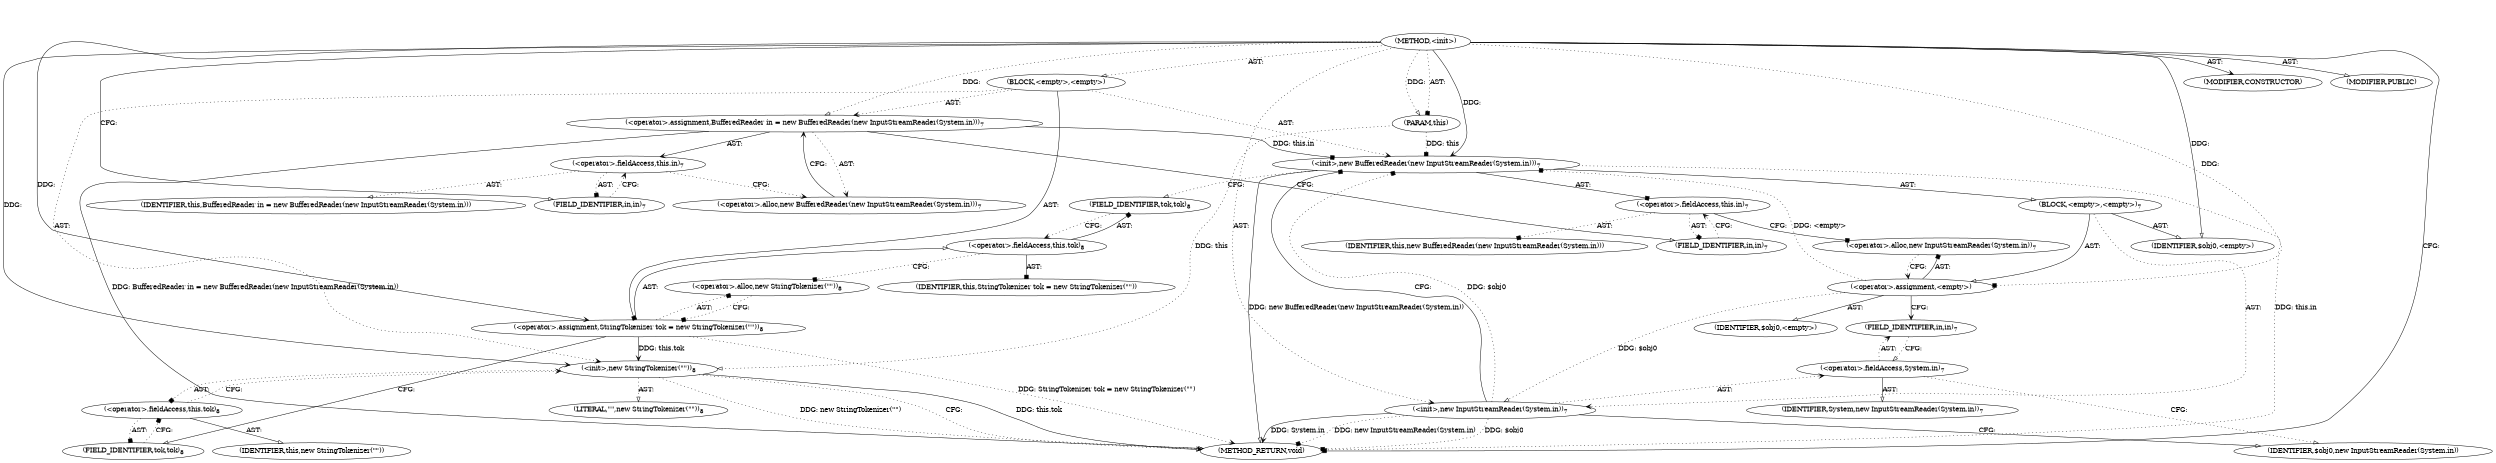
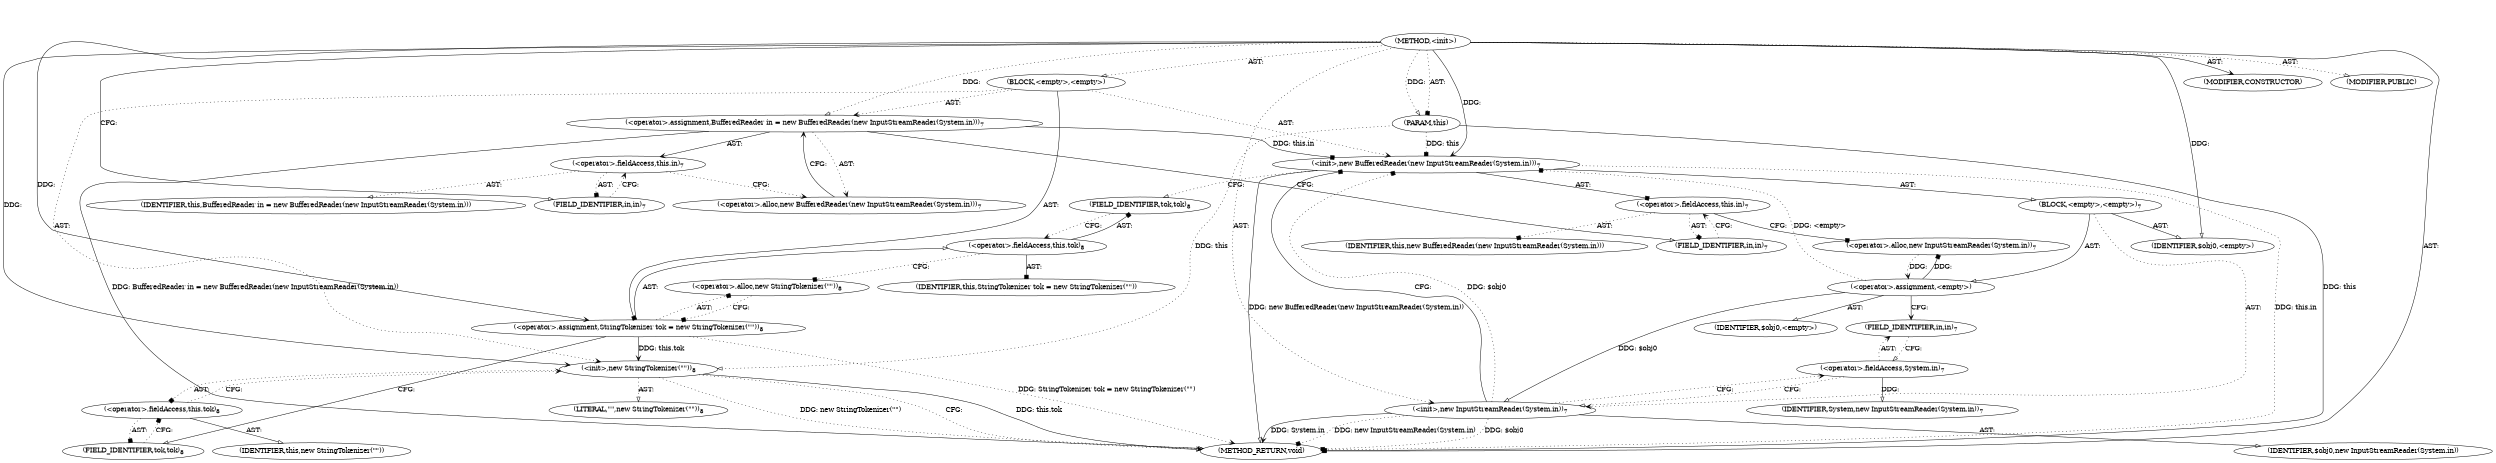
edge "(METHOD,<init>)" -> "(MODIFIER,PUBLIC)": style solid -> dotted
edge "(METHOD,<init>)" -> "(<operator>.assignment,<empty>)": removed, label "DDG:"
edge "(METHOD,<init>)" -> "(METHOD_RETURN,void)": label "CFG: " -> "AST: "
edge "(<operator>.alloc,new InputStreamReader(System.in))" -> "(<operator>.assignment,<empty>)": label "CFG: " -> "DDG: "
edge "(<operator>.assignment,<empty>)" -> "(<operator>.alloc,new InputStreamReader(System.in))": label "AST: " -> "DDG: "
edge "(<operator>.assignment,<empty>)" -> "(<init>,new InputStreamReader(System.in))": style dotted -> solid
edge "(PARAM,this)" -> "(METHOD_RETURN,void)": added, label "DDG: this"
edge "(<init>,new InputStreamReader(System.in))" -> "(<operator>.fieldAccess,System.in)": label "AST: " -> "CFG: "
edge "(<operator>.fieldAccess,System.in)" -> "(IDENTIFIER,System,new InputStreamReader(System.in))": label "AST: " -> "DDG: "
edge "(<operator>.fieldAccess,System.in)" -> "(IDENTIFIER,$obj0,new InputStreamReader(System.in))": now "(<operator>.fieldAccess,System.in)" -> "(<init>,new InputStreamReader(System.in))"
edge "(<init>,new InputStreamReader(System.in))" -> "(IDENTIFIER,$obj0,new InputStreamReader(System.in))": label "CFG: " -> "AST: "
